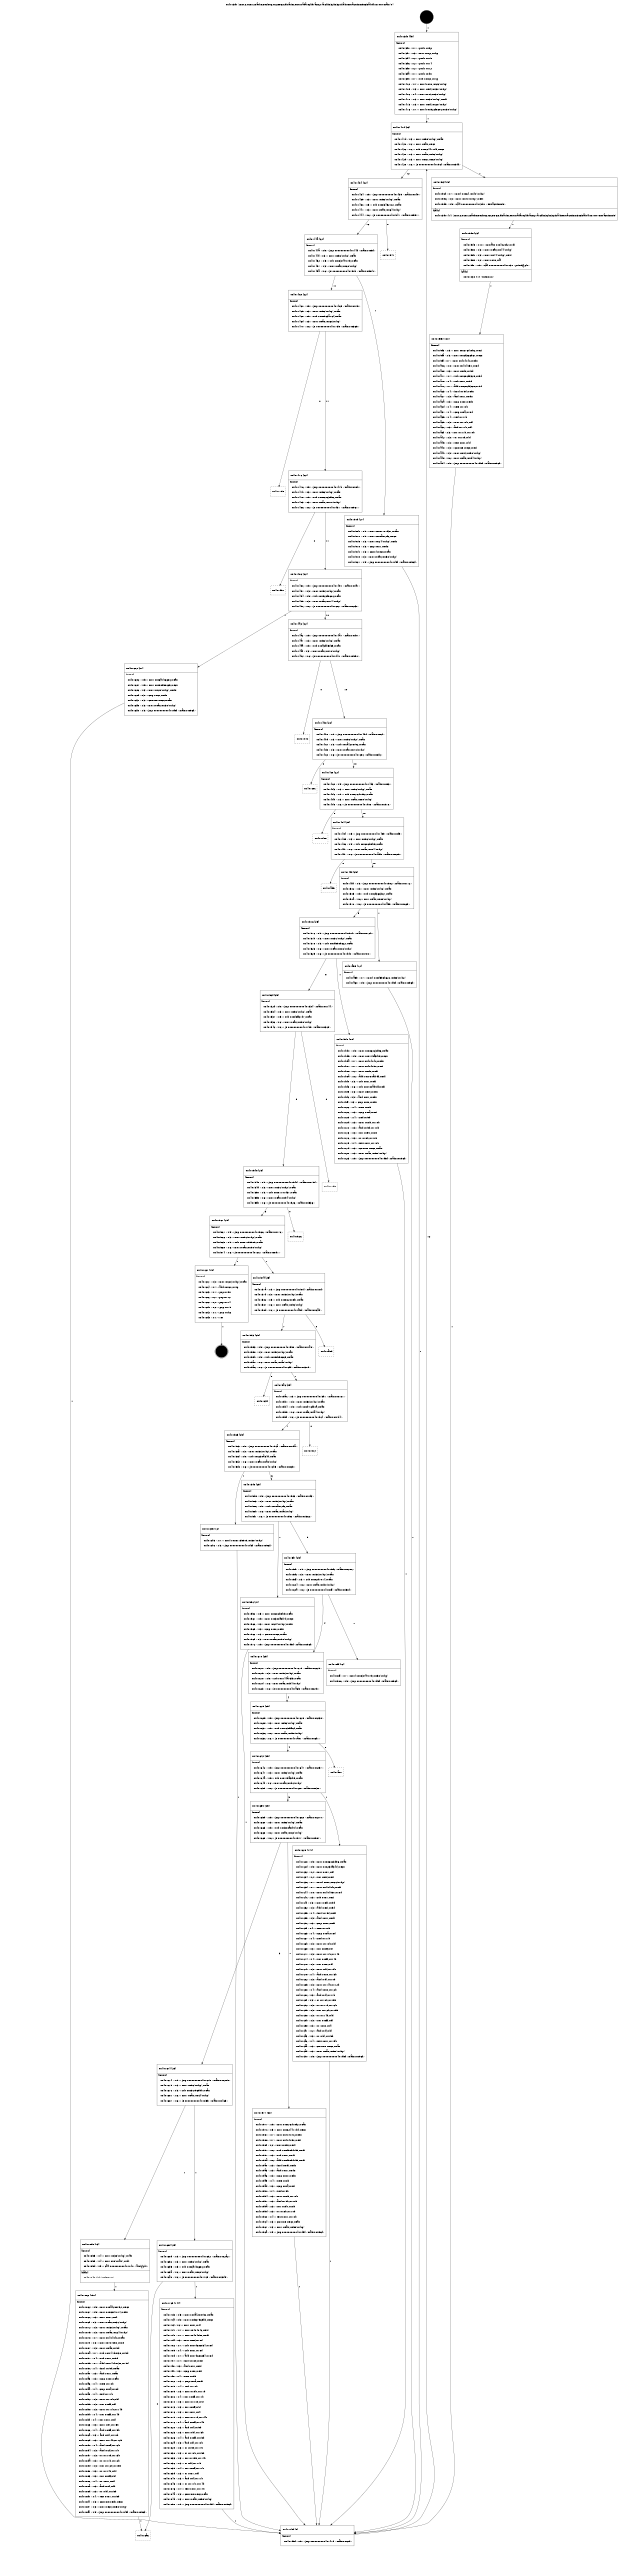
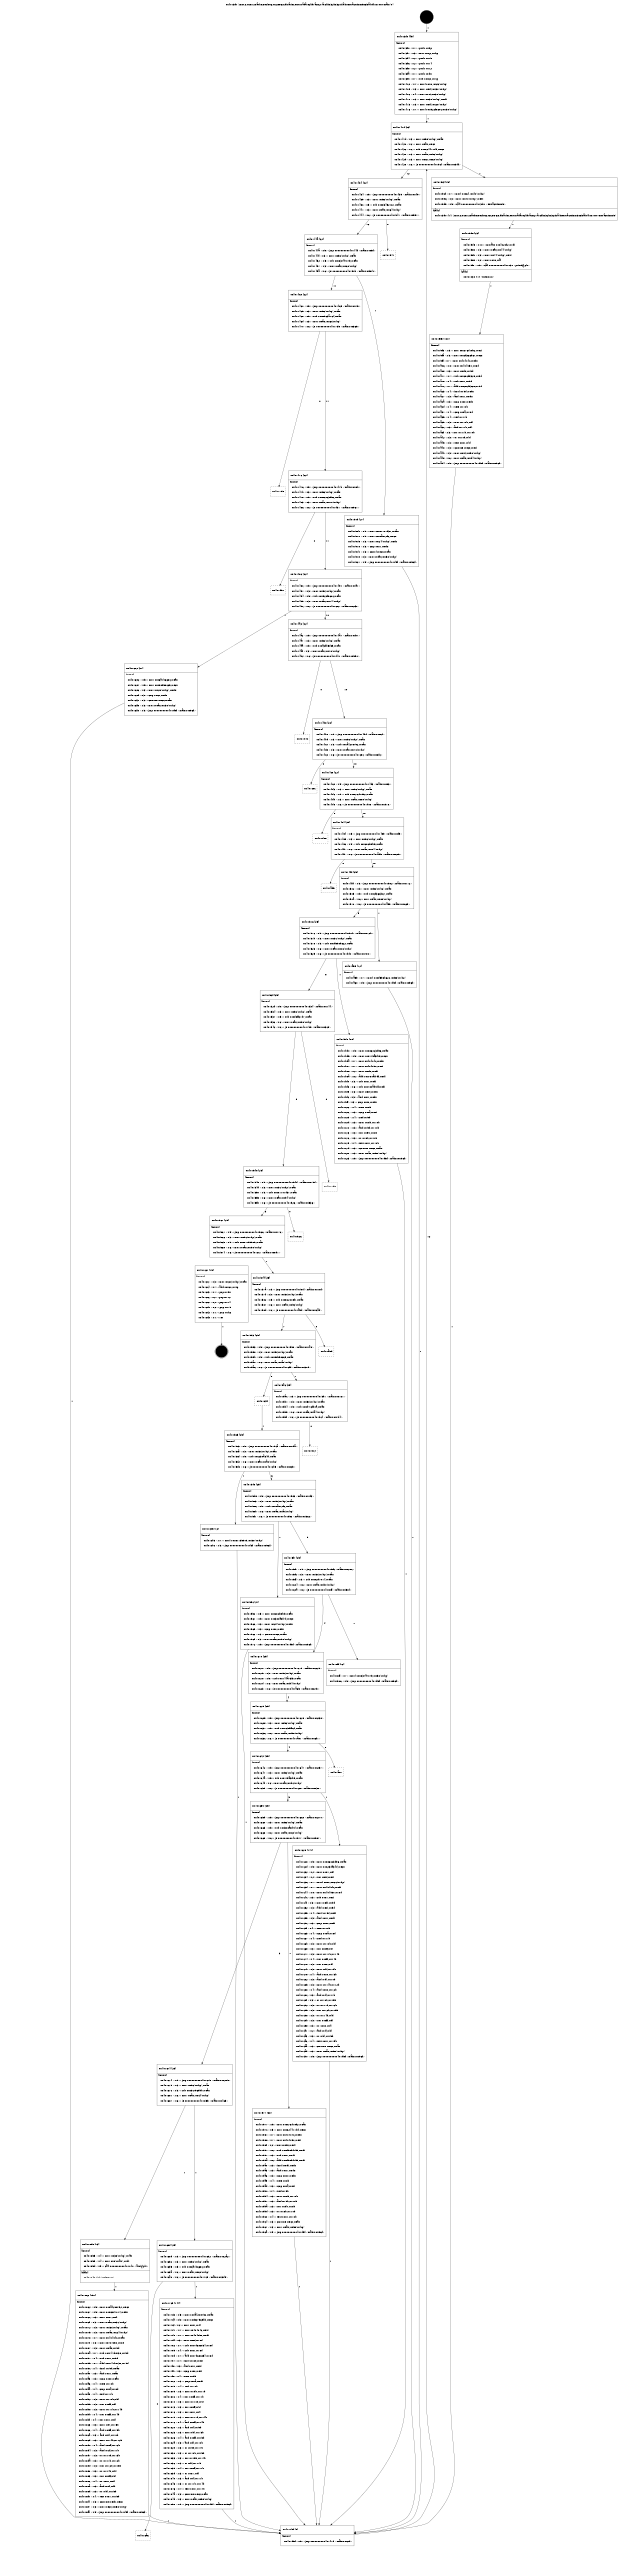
edge "0x401561 [25]" -> "0x401cc1 [19]": removed, label "1"
edge "0x4015ac [25]" -> "0x4015c5 [25]": now "0x4016fd" -> "0x4015c5 [25]"
edge "0x401862 [157]" -> "0x4016a6": now "0x401862 [157]" -> "0x401d5f [5]"
